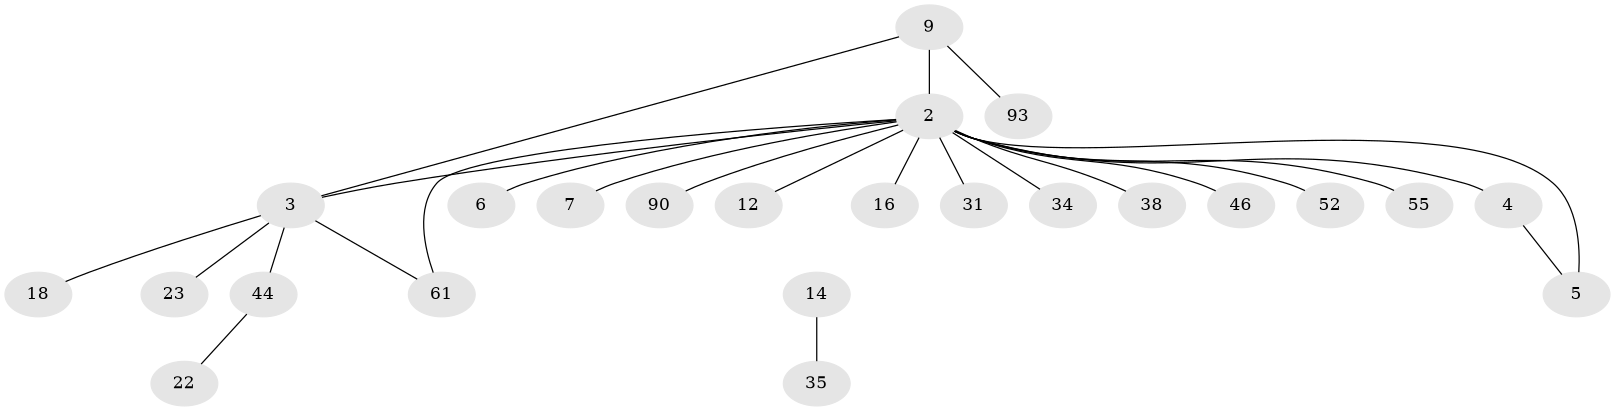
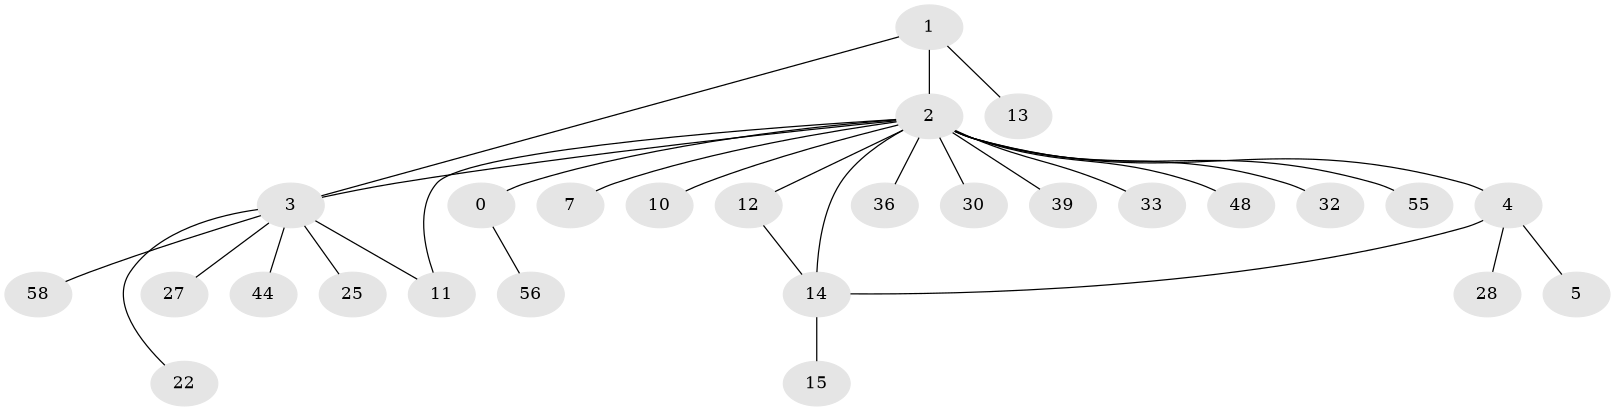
node "9": label "9" -> "1"
node "93": label "93" -> "13"
edge "2" -- "5": now "2" -- "14"
node "6": label "6" -> "0"
node "90": label "90" -> "10"
node "16": label "16" -> "36"
node "31": label "31" -> "30"
node "34": label "34" -> "39"
node "38": label "38" -> "33"
node "46": label "46" -> "48"
node "52": label "52" -> "32"
edge "12" -- "14": added
edge "4" -- "14": added
node "18": label "18" -> "58"
node "23": label "23" -> "27"
node "25": added
node "61": label "61" -> "11"
node "56": added
node "28": added
edge "44" -- "22": now "3" -- "22"
node "35": label "35" -> "15"
